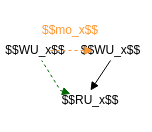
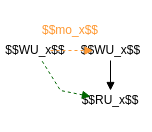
node "$$RU_x$$": moved (91, 101) -> (111, 101)
